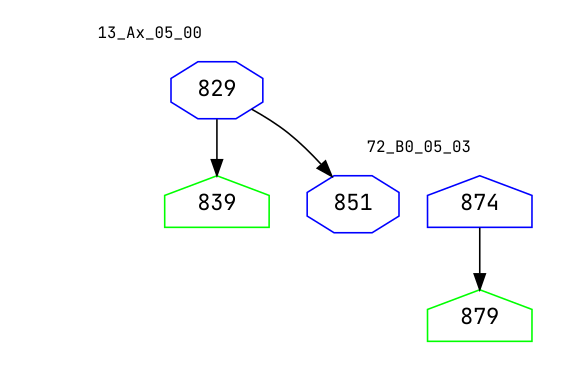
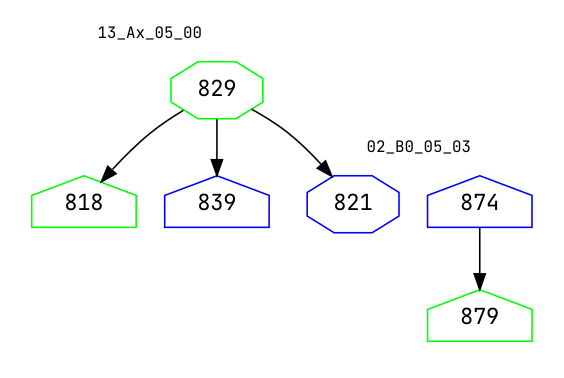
node "829": color blue -> green
cluster "72_B0_05_03": label "72_B0_05_03" -> "02_B0_05_03"
node "818": added
node "839": color green -> blue
node "851": label "851" -> "821"
